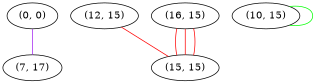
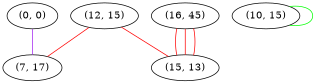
node "(16, 15)": label "(16, 15)" -> "(16, 45)"
edge "(12, 15)" -- "(7, 17)": added
node "(15, 15)": label "(15, 15)" -> "(15, 13)"
